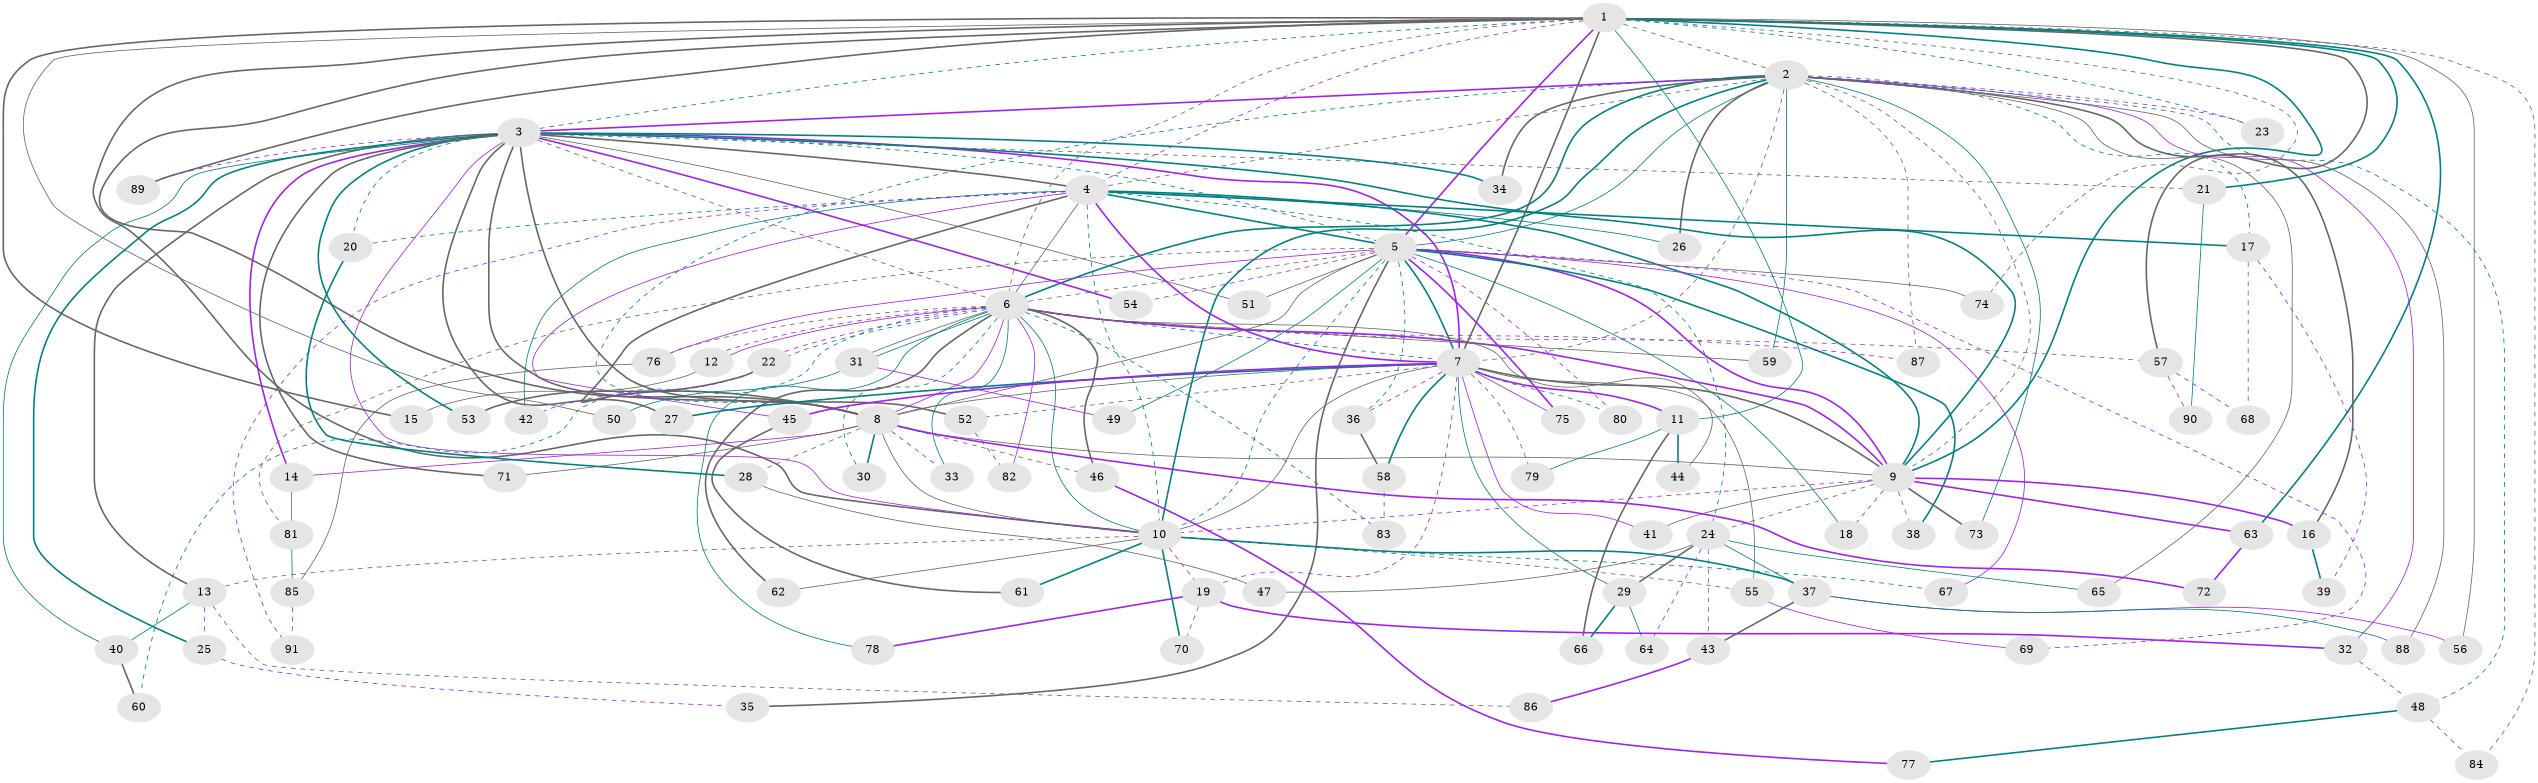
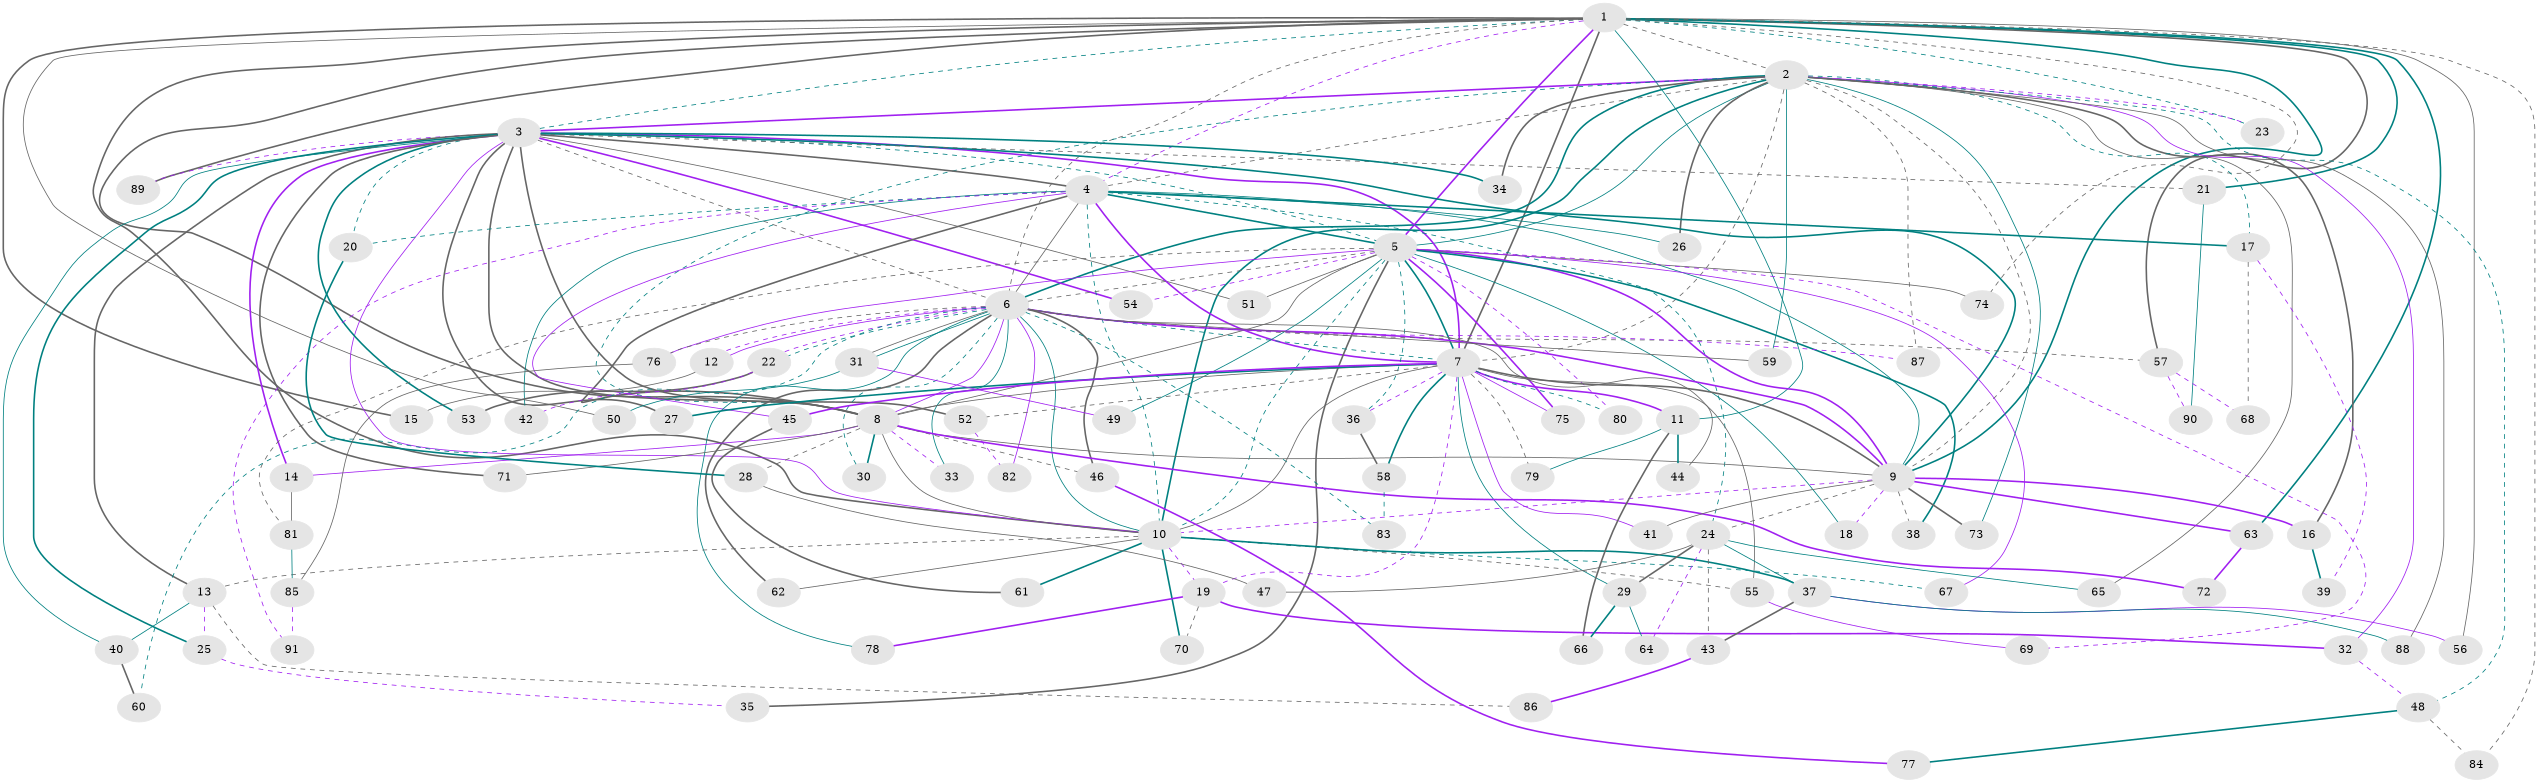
edge "4" -- "9": style bold -> solid
